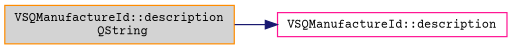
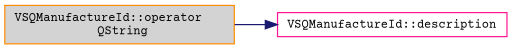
node "VSQManufactureId::description QString": label "VSQManufactureId::description QString" -> "VSQManufactureId::operator QString"
